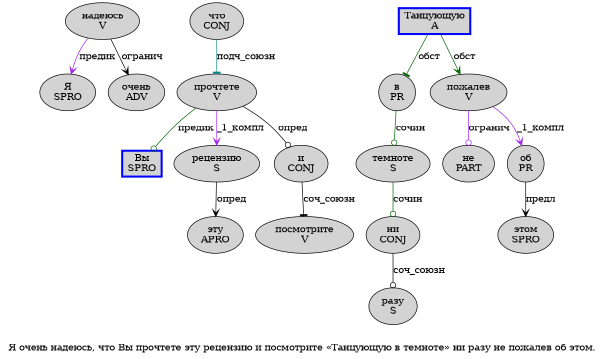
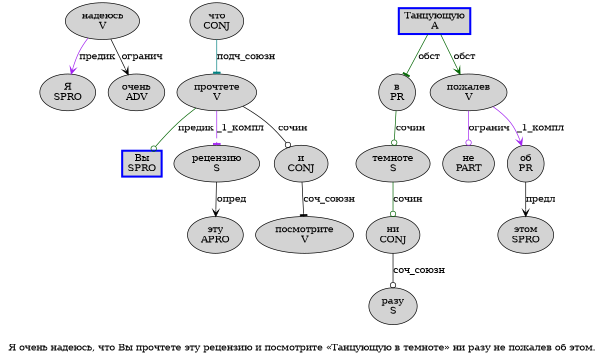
edge "прочтете V" -> "рецензию S": arrowhead vee -> tee
edge "прочтете V" -> "и CONJ": label "опред" -> "сочин"
